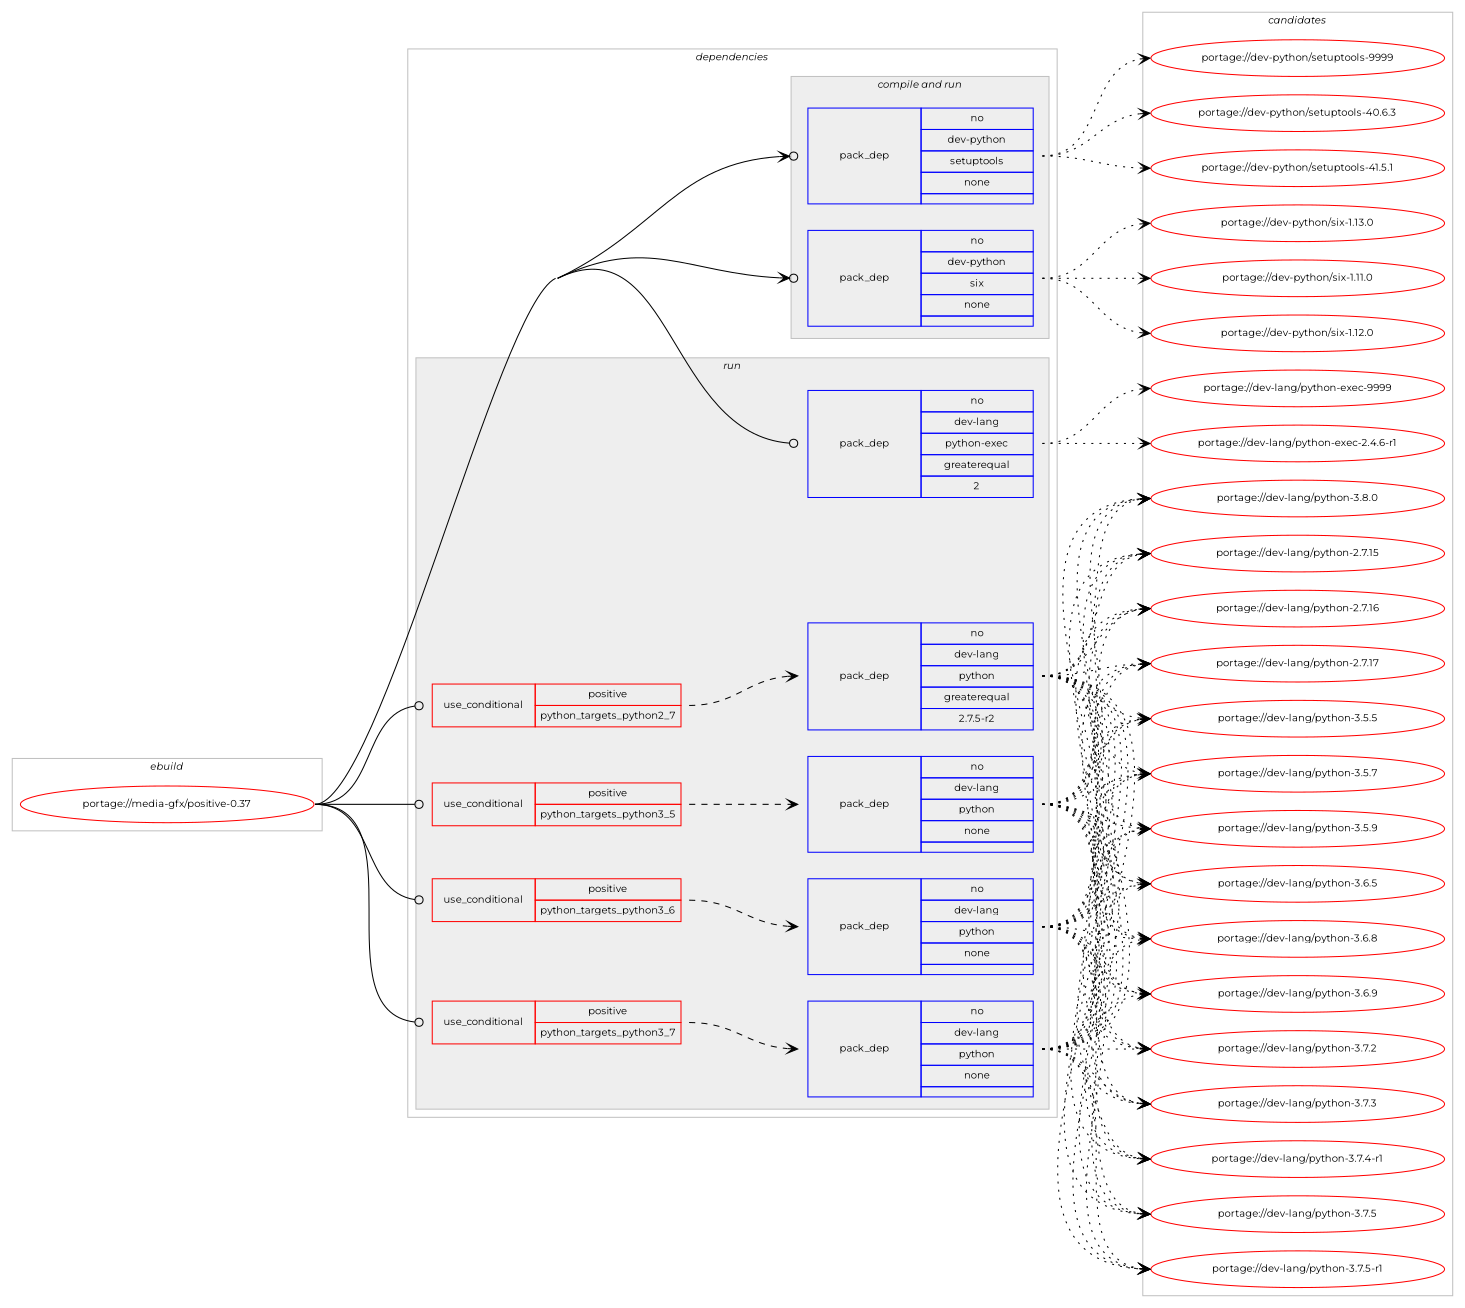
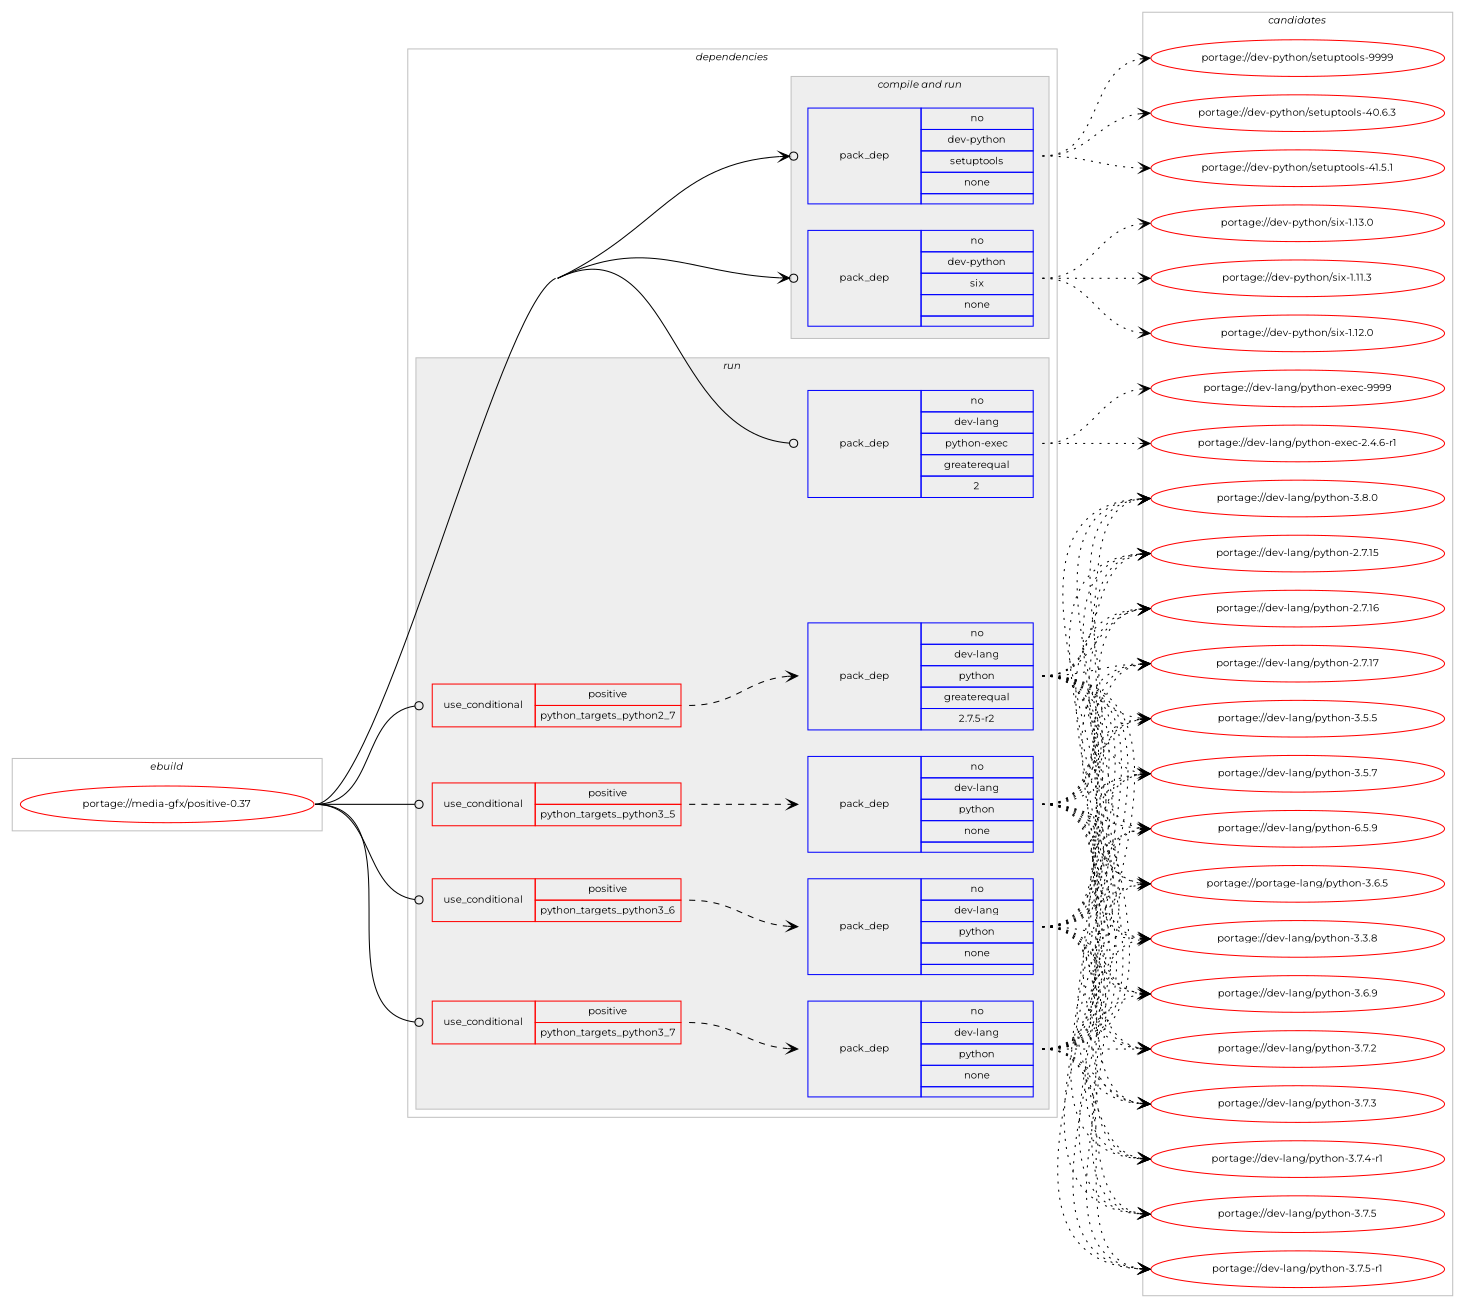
node "portage://dev-python/six-1.11.0": label "portage://dev-python/six-1.11.0" -> "portage://dev-python/six-1.11.3"
node "portage://dev-lang/python-3.5.9": label "portage://dev-lang/python-3.5.9" -> "portage://dev-lang/python-6.5.9"
node "portage://dev-lang/python-3.6.5": label "portage://dev-lang/python-3.6.5" -> "portage://portage-lang/python-3.6.5"
node "portage://dev-lang/python-3.6.8": label "portage://dev-lang/python-3.6.8" -> "portage://dev-lang/python-3.3.8"
